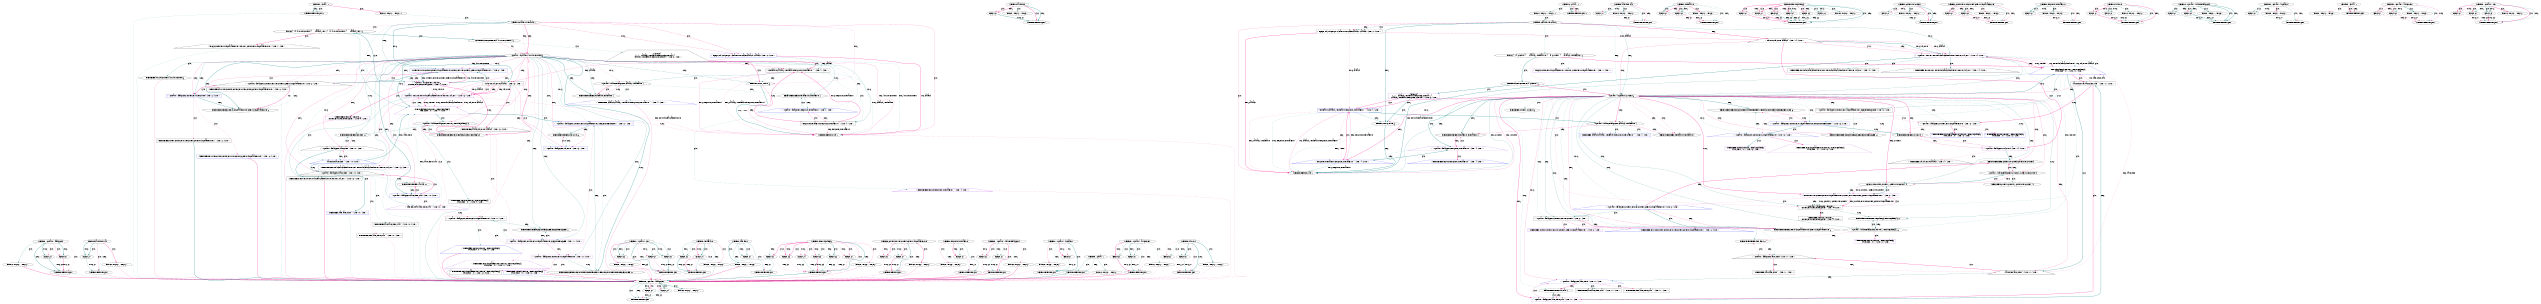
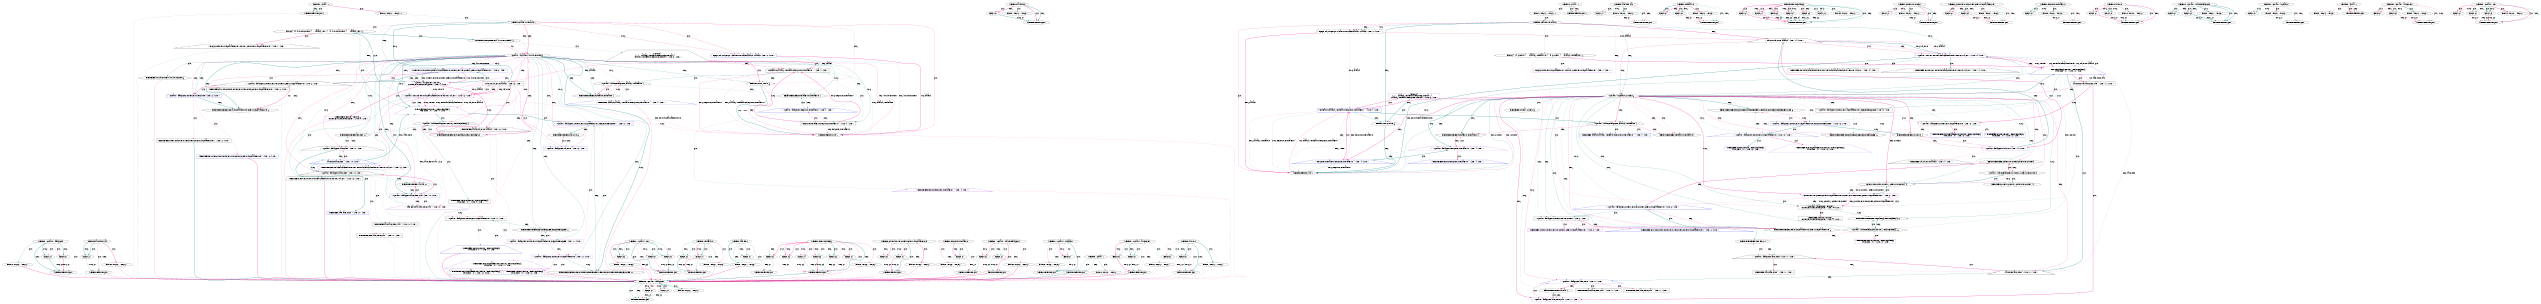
node "(CONTROL_STRUCTURE,IF,if (!process_))": removed
edge "<(<operator>.fieldAccess,std::move)<SUB>14</SUB>>" -> "(FIELD_IDENTIFIER,GetBrowserContext,GetBrowserContext)": now "<(<operator>.fieldAccess,std::move)<SUB>14</SUB>>" -> "<(std.move,std::move(callback))<SUB>14</SUB>>"
edge "<(<operator>.fieldAccess,base::Time::Max)<SUB>10</SUB>>" -> "<(base.Time.Max,base::Time::Max())<SUB>10</SUB>>": added, label "CFG:"
edge "<(<operator>.fieldAccess,base::Time::Max)<SUB>11</SUB>>" -> "<(base.Time.Max,base::Time::Max())<SUB>11</SUB>>": removed, label "CFG:"
